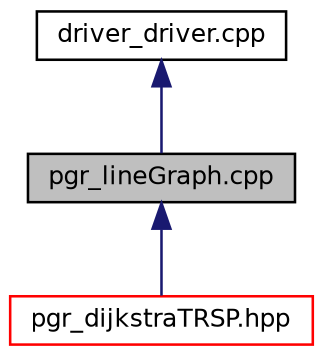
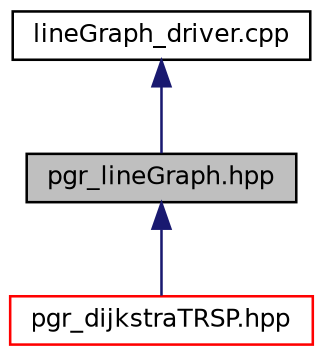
node "driver_driver.cpp": label "driver_driver.cpp" -> "lineGraph_driver.cpp"
node "pgr_lineGraph.cpp": label "pgr_lineGraph.cpp" -> "pgr_lineGraph.hpp"
